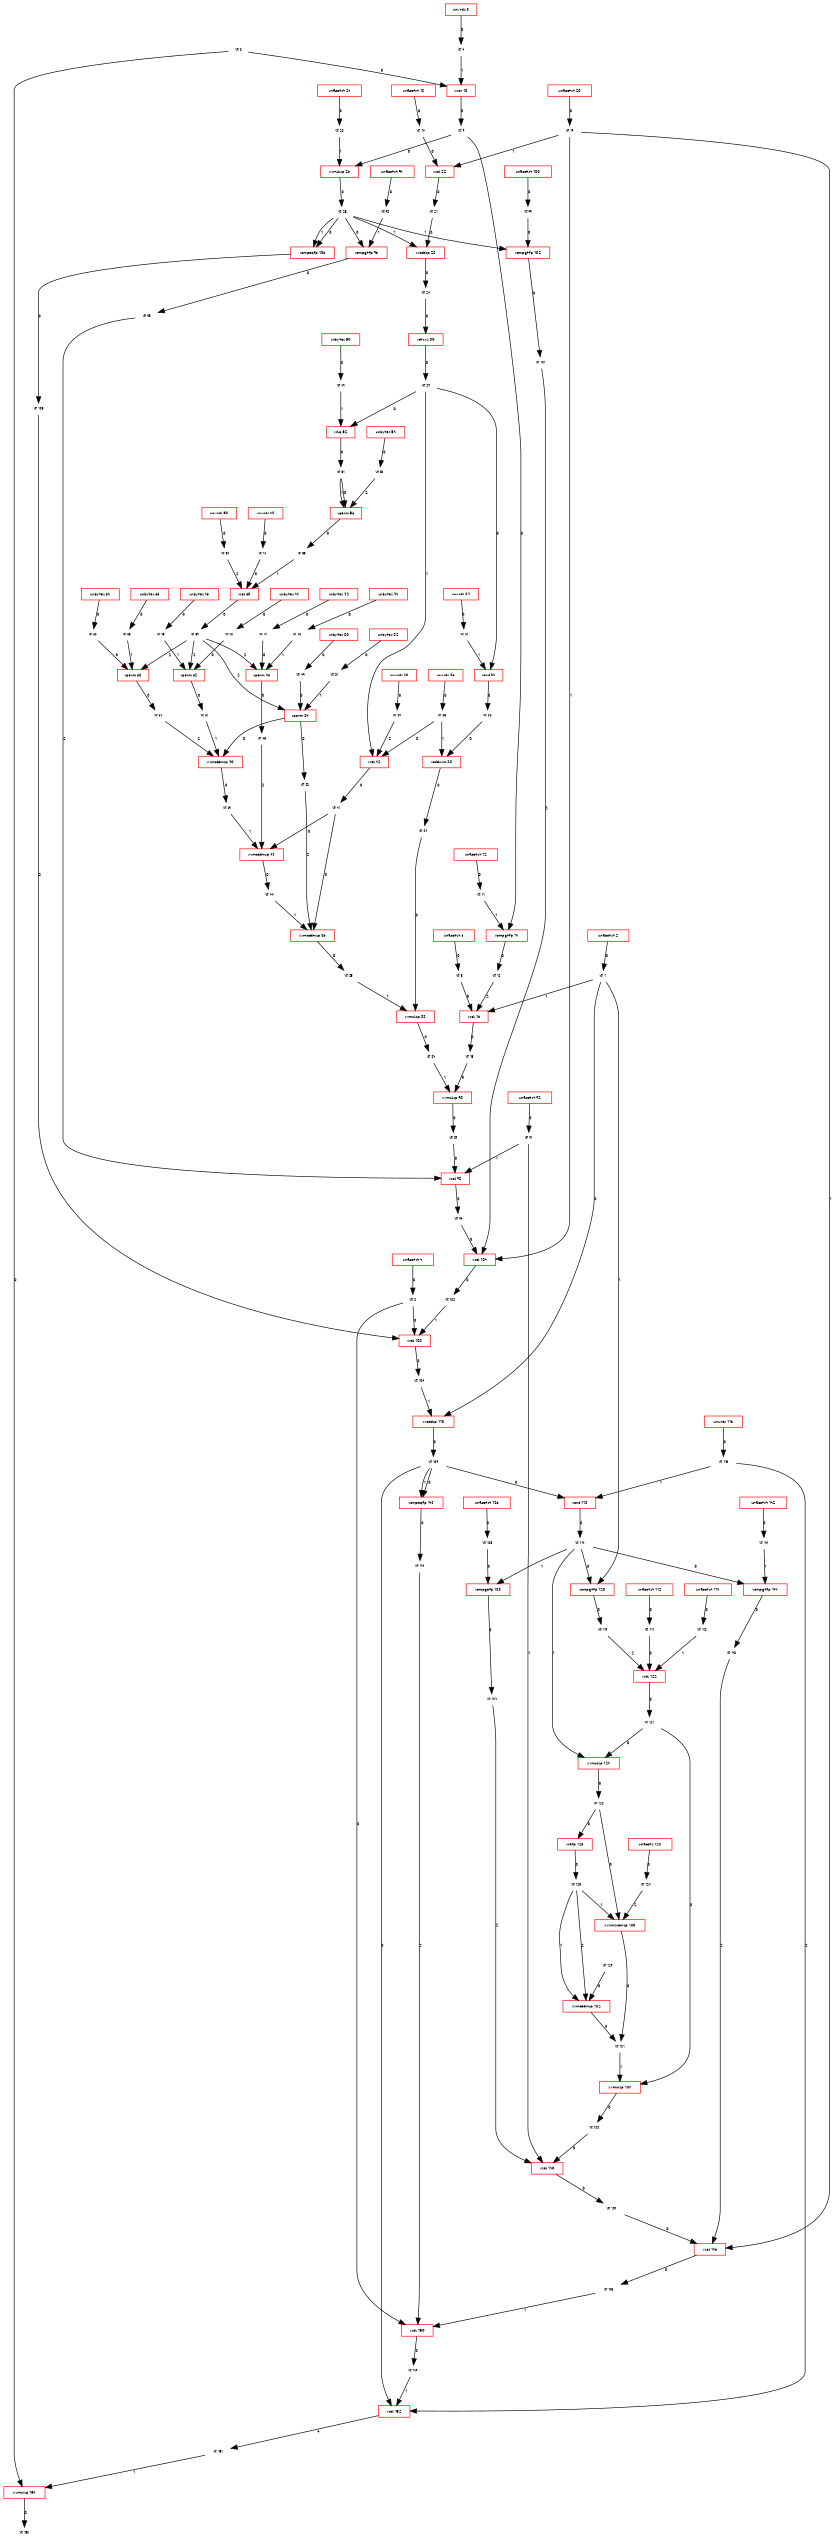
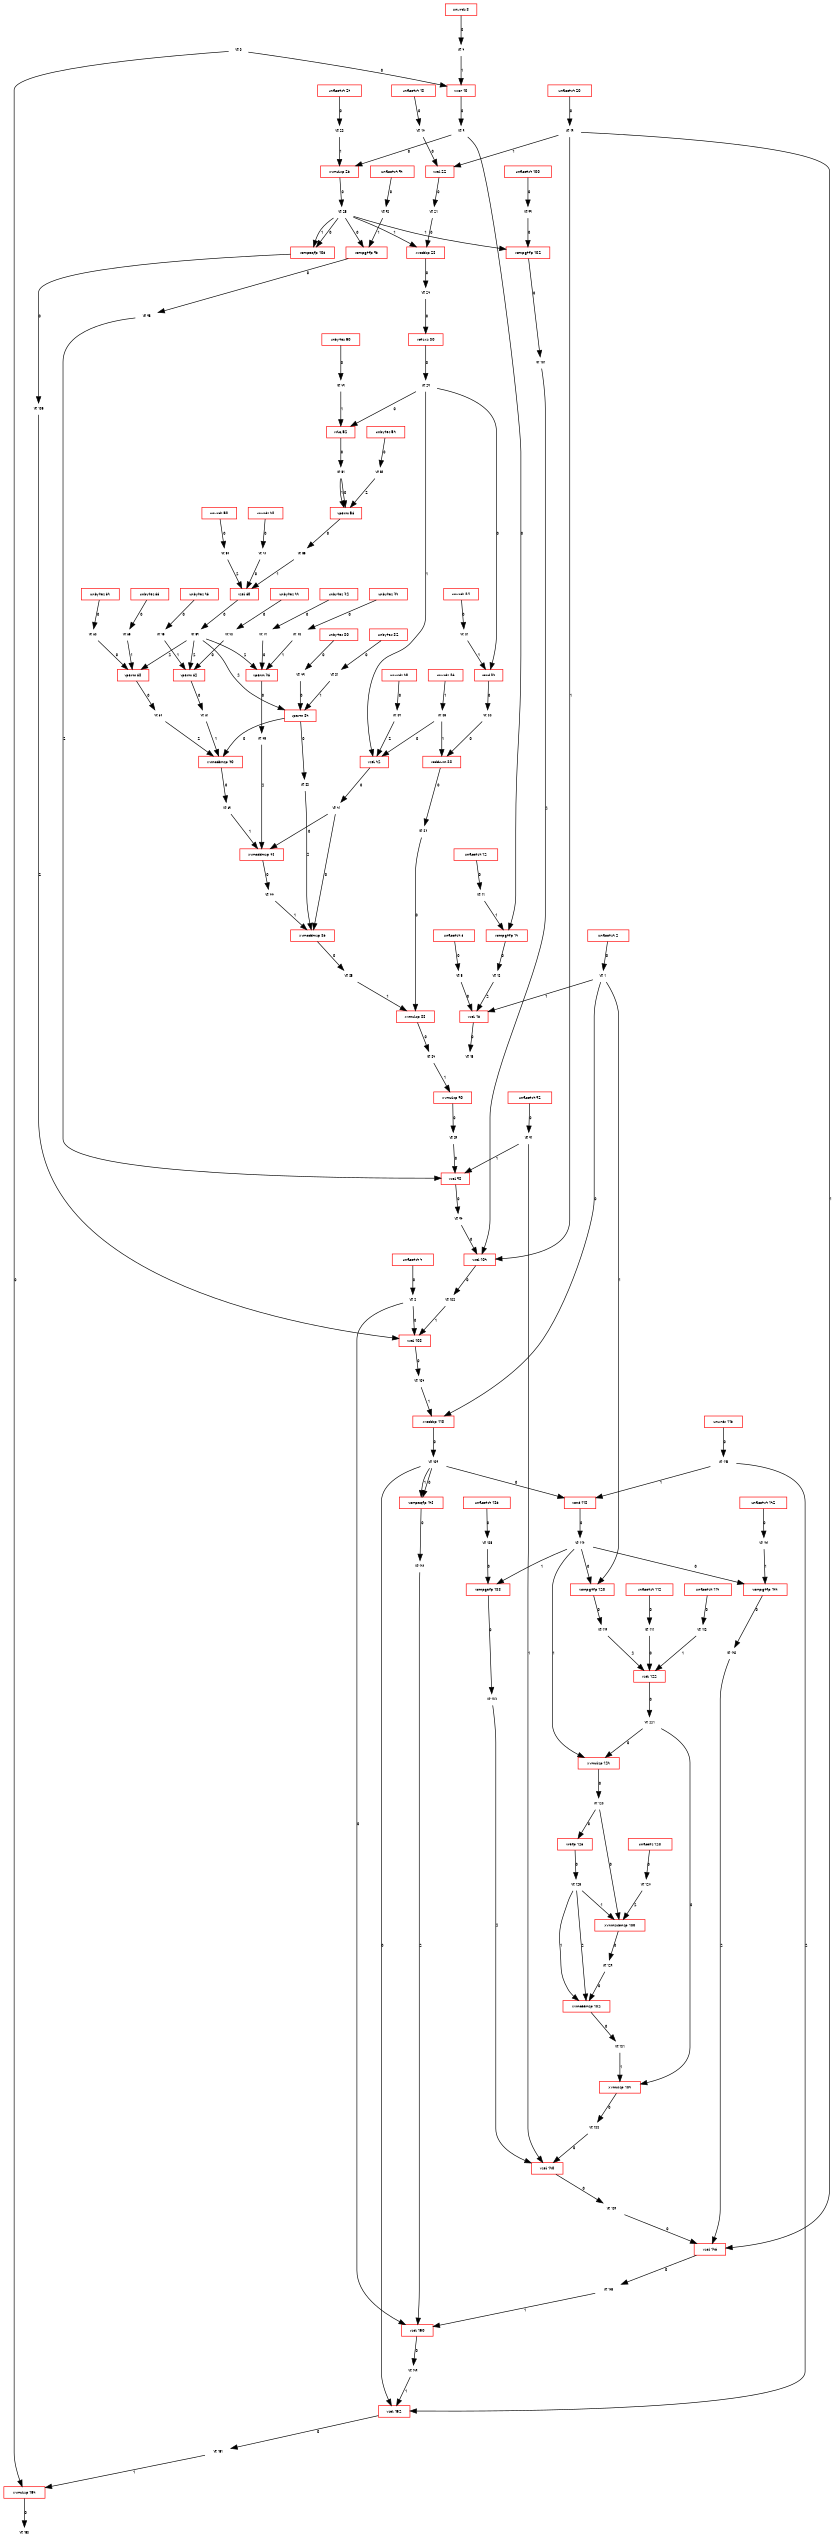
edge "unwrds 36" -> "VR 35": label "0" -> "1"
edge "VR 15" -> "xvmulsp 90": removed, label "0"
node "VR 121": label "VR 121" -> "VR 221"
edge "xvnmsubmsp 130" -> "VR 131": now "xvnmsubmsp 130" -> "VR 129"
edge "vsel 152" -> "VR 151": label "7" -> "0"
